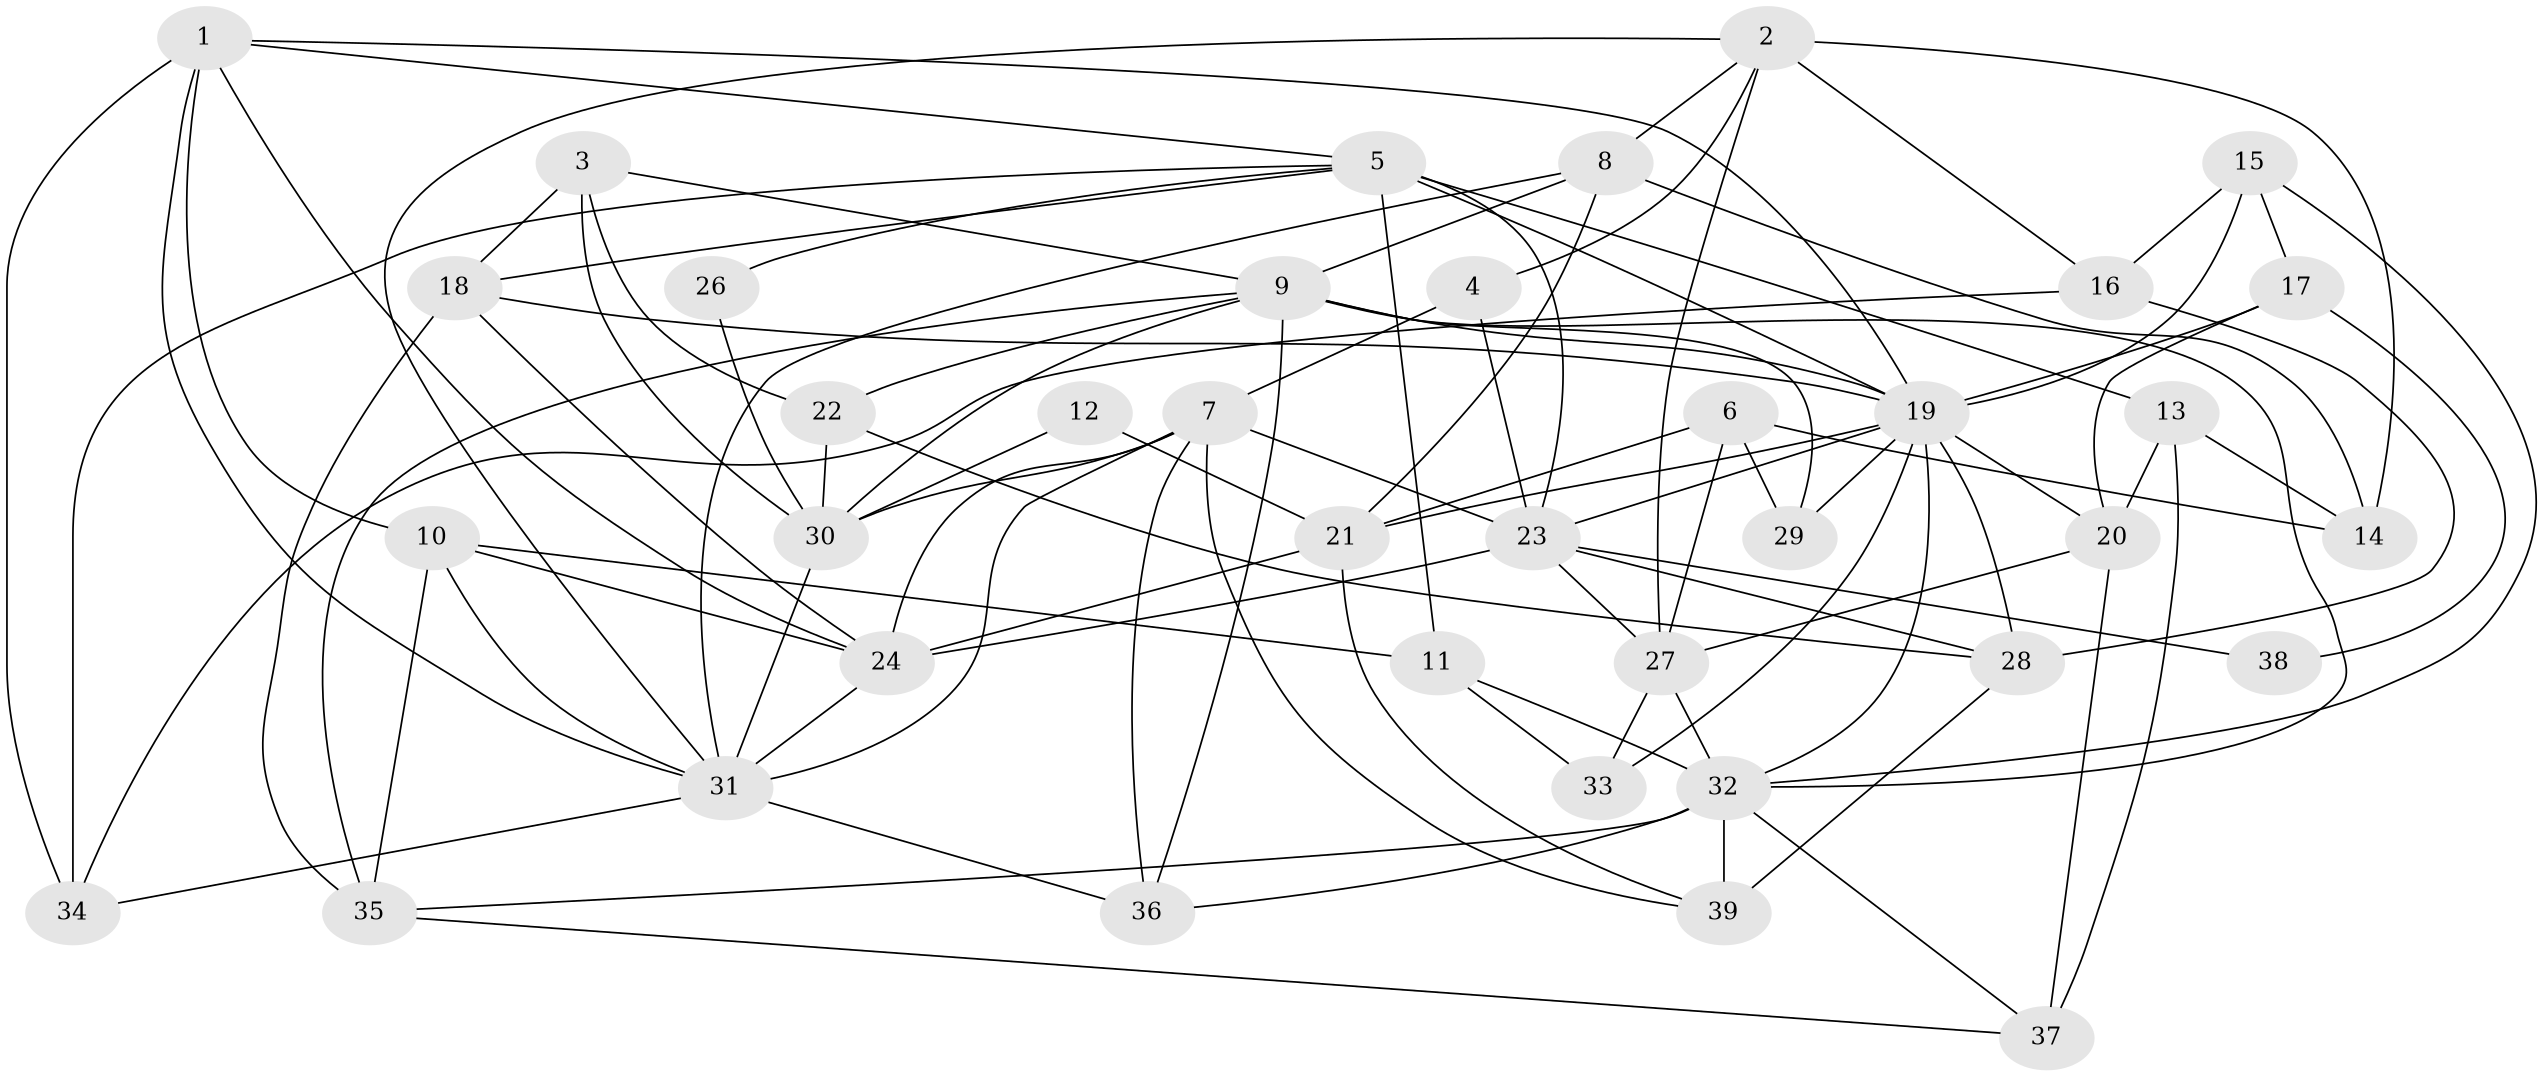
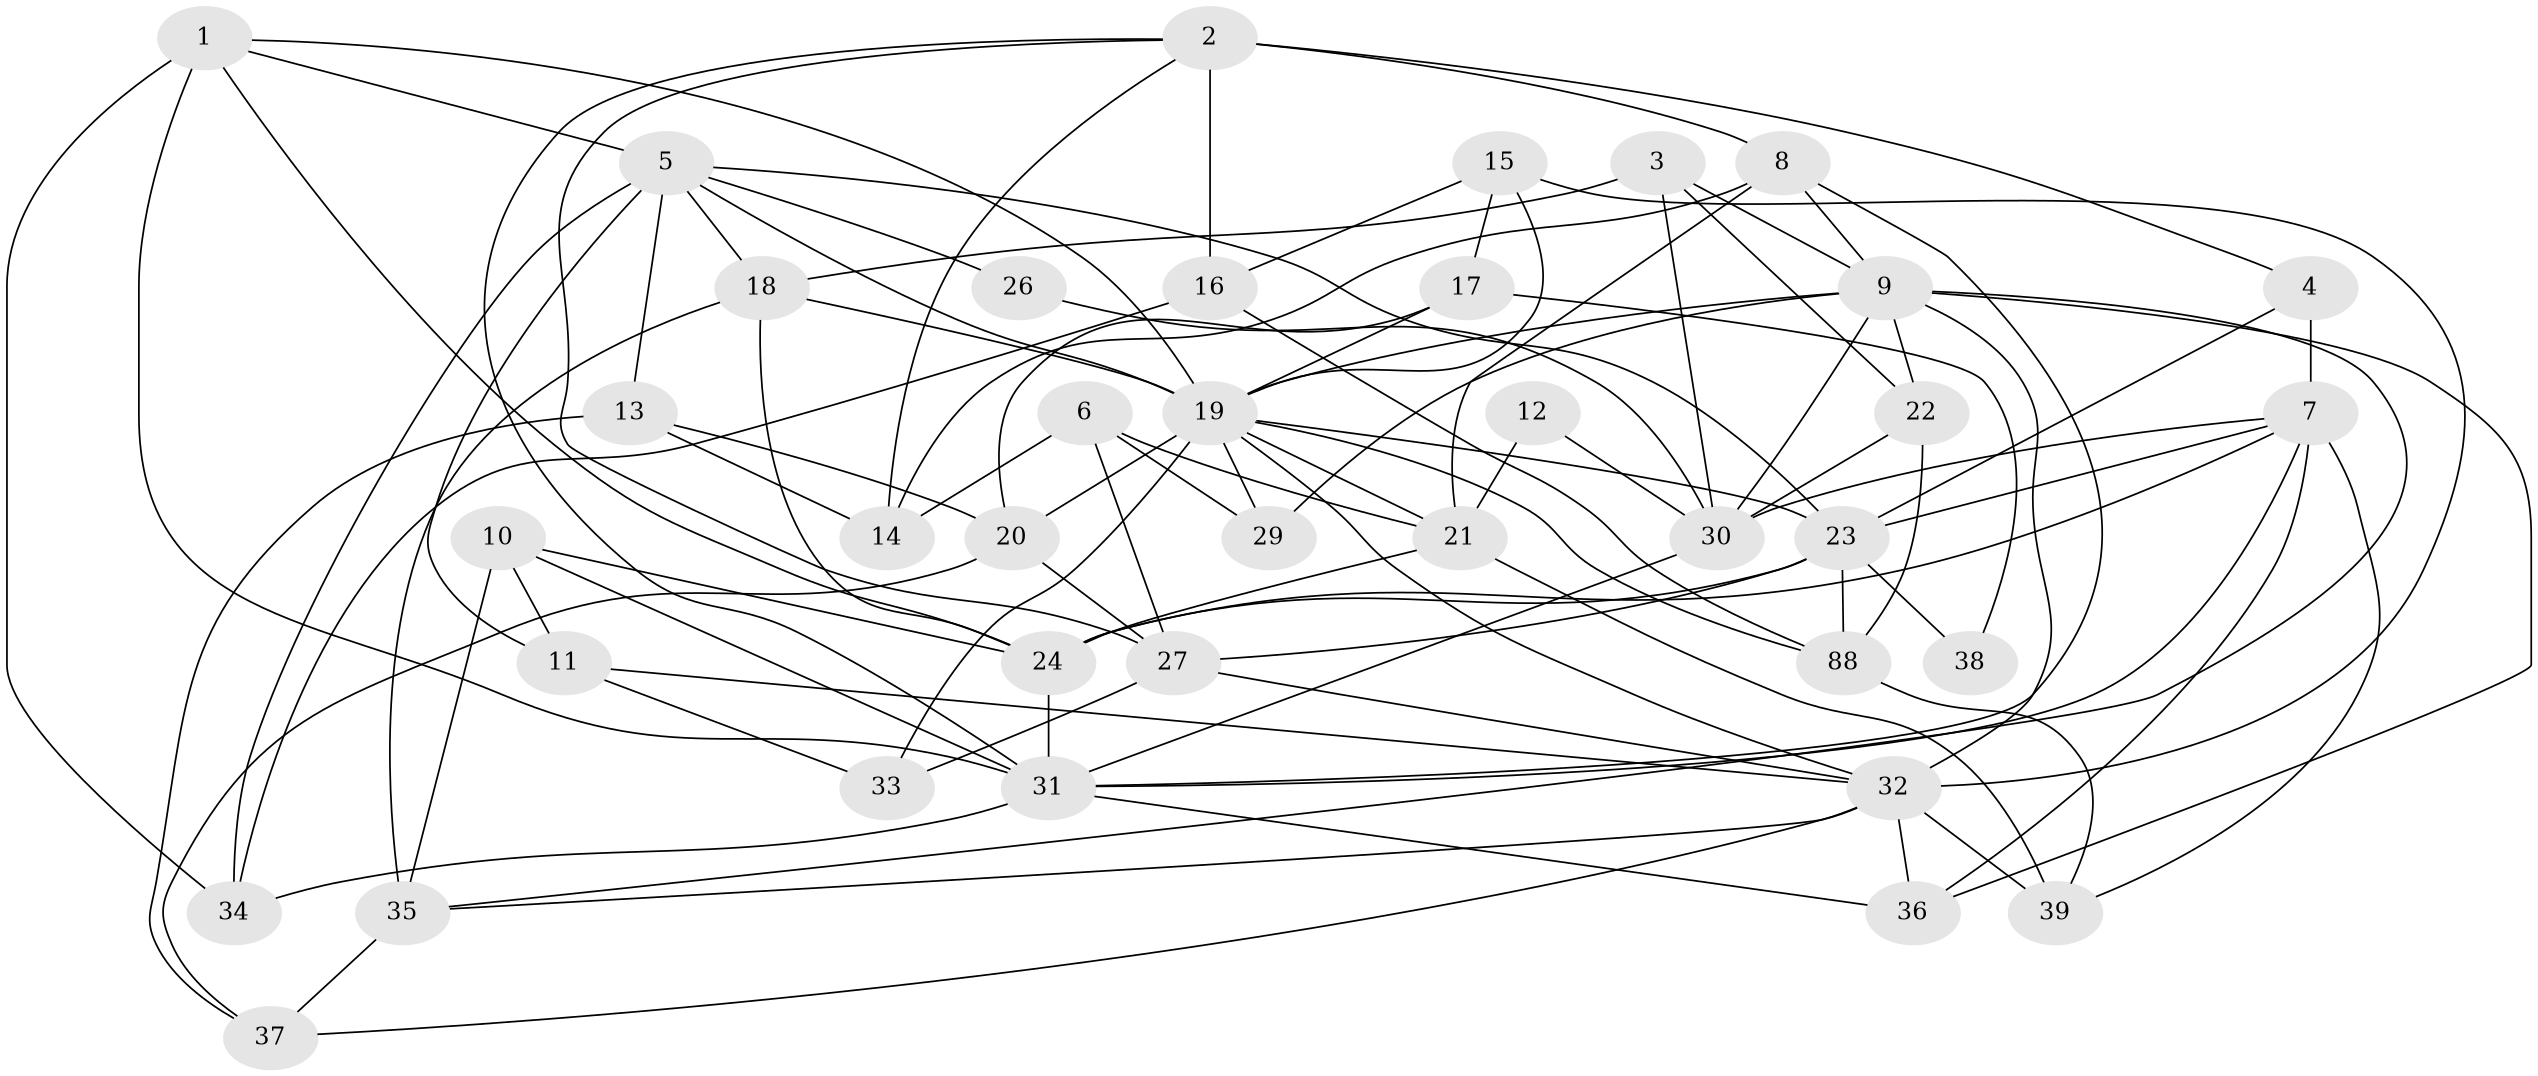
edge "1" -- "10": removed
node "28": label "28" -> "88"
